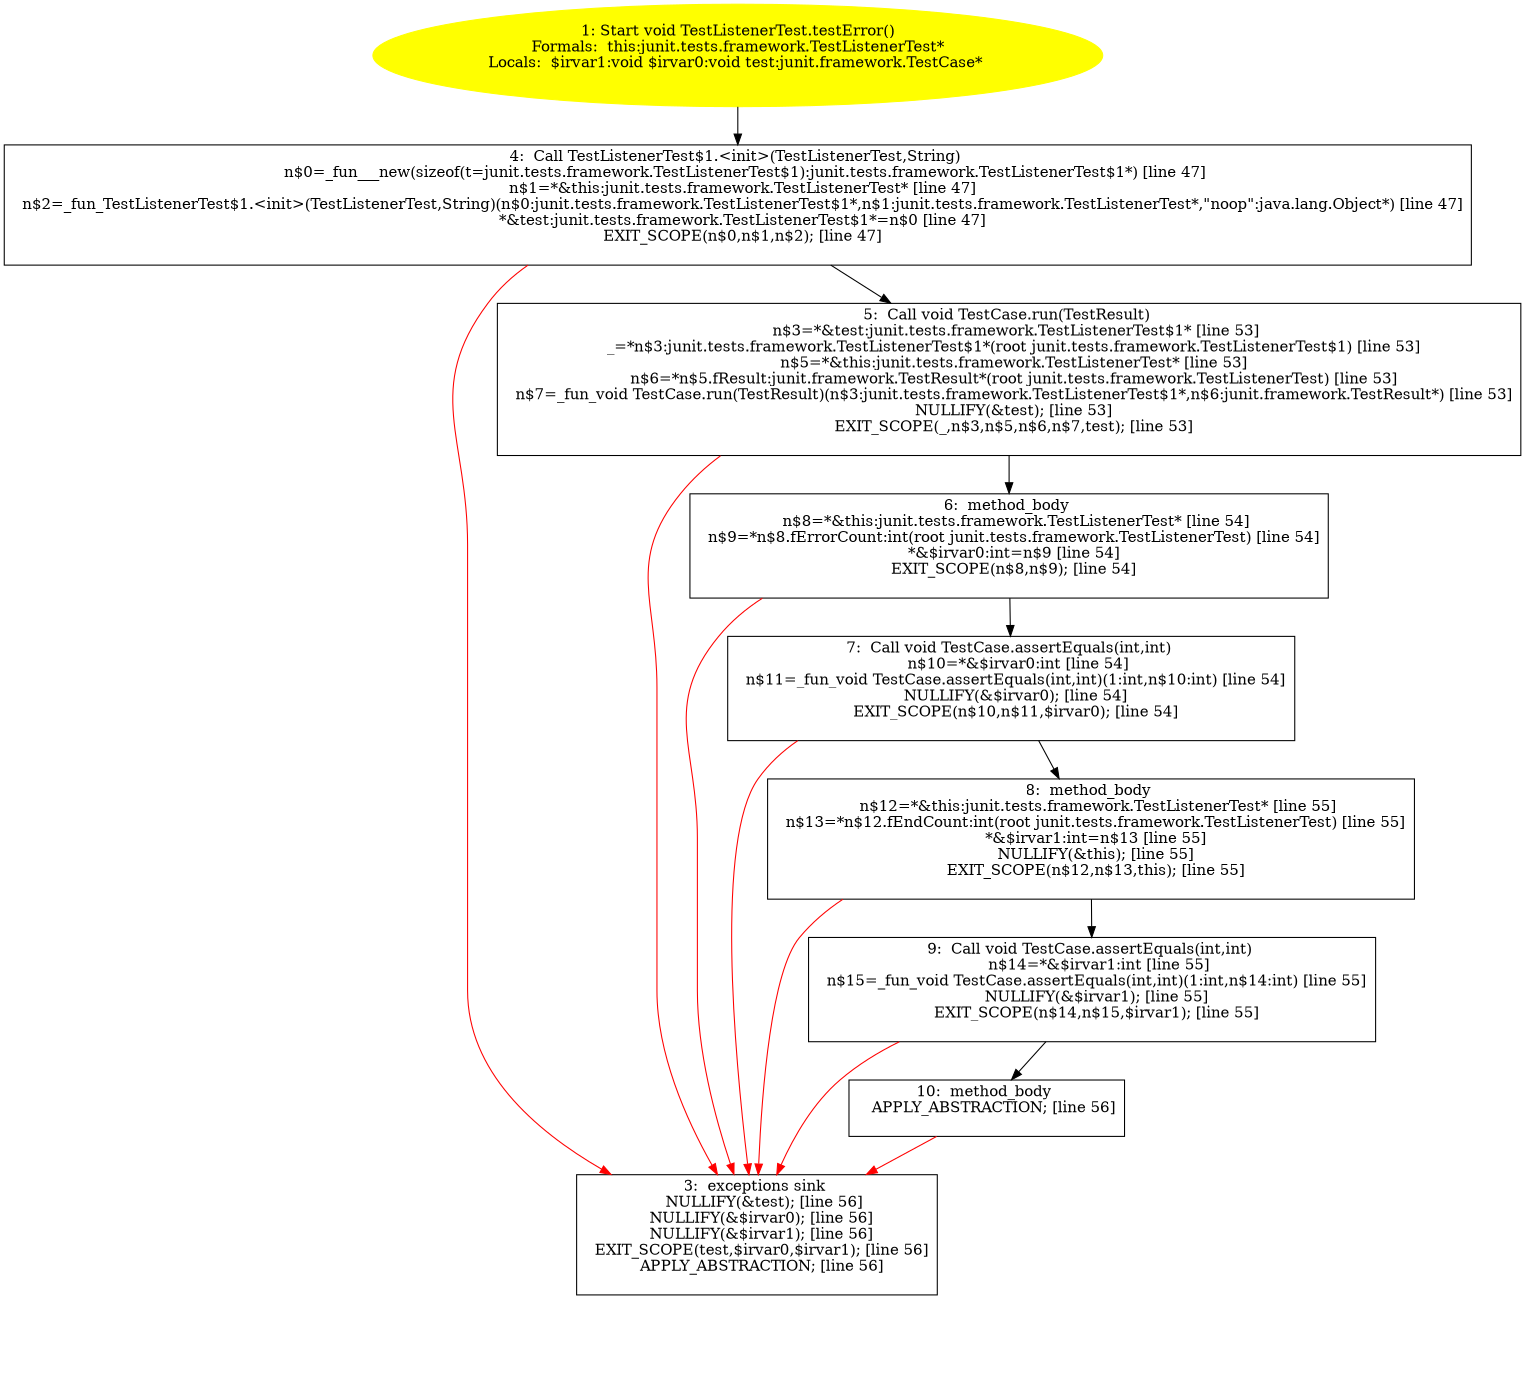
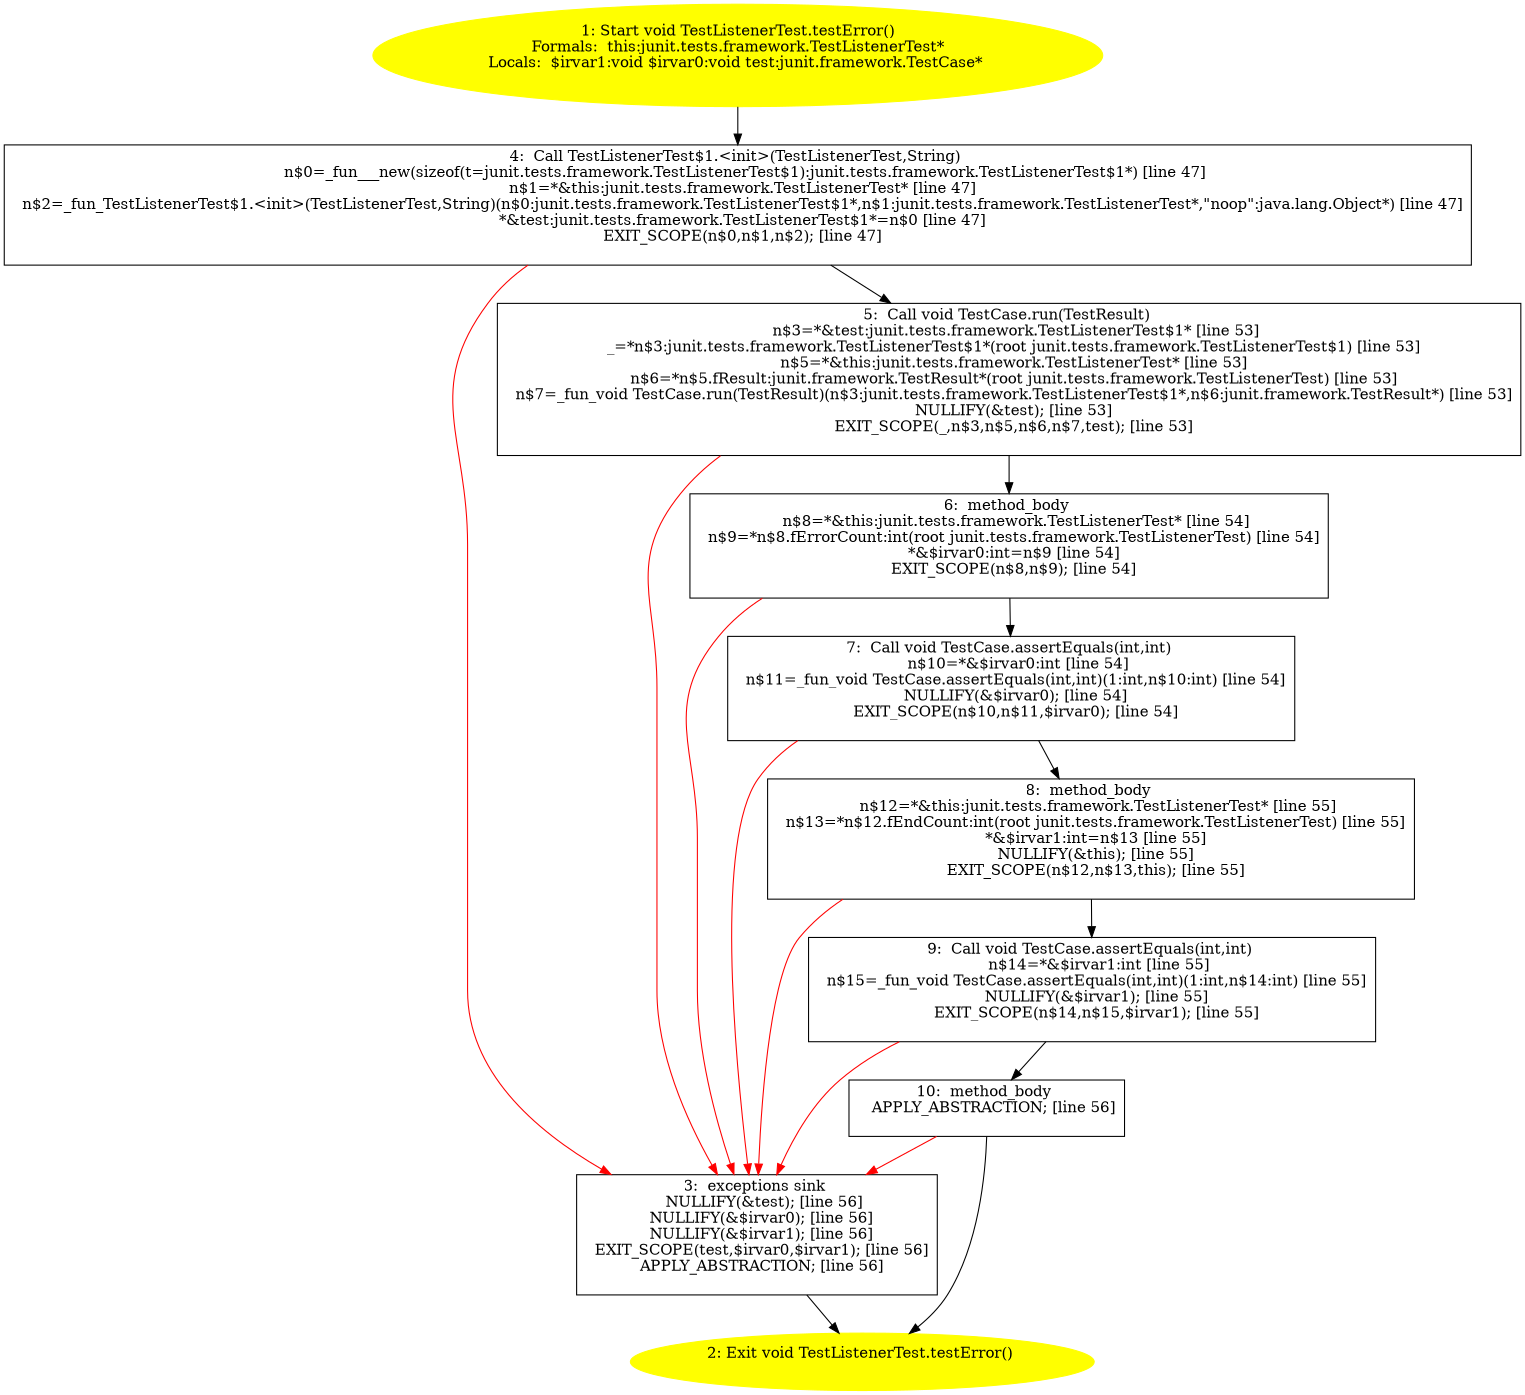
node "2: Exit void TestListenerTest.testError()": added
